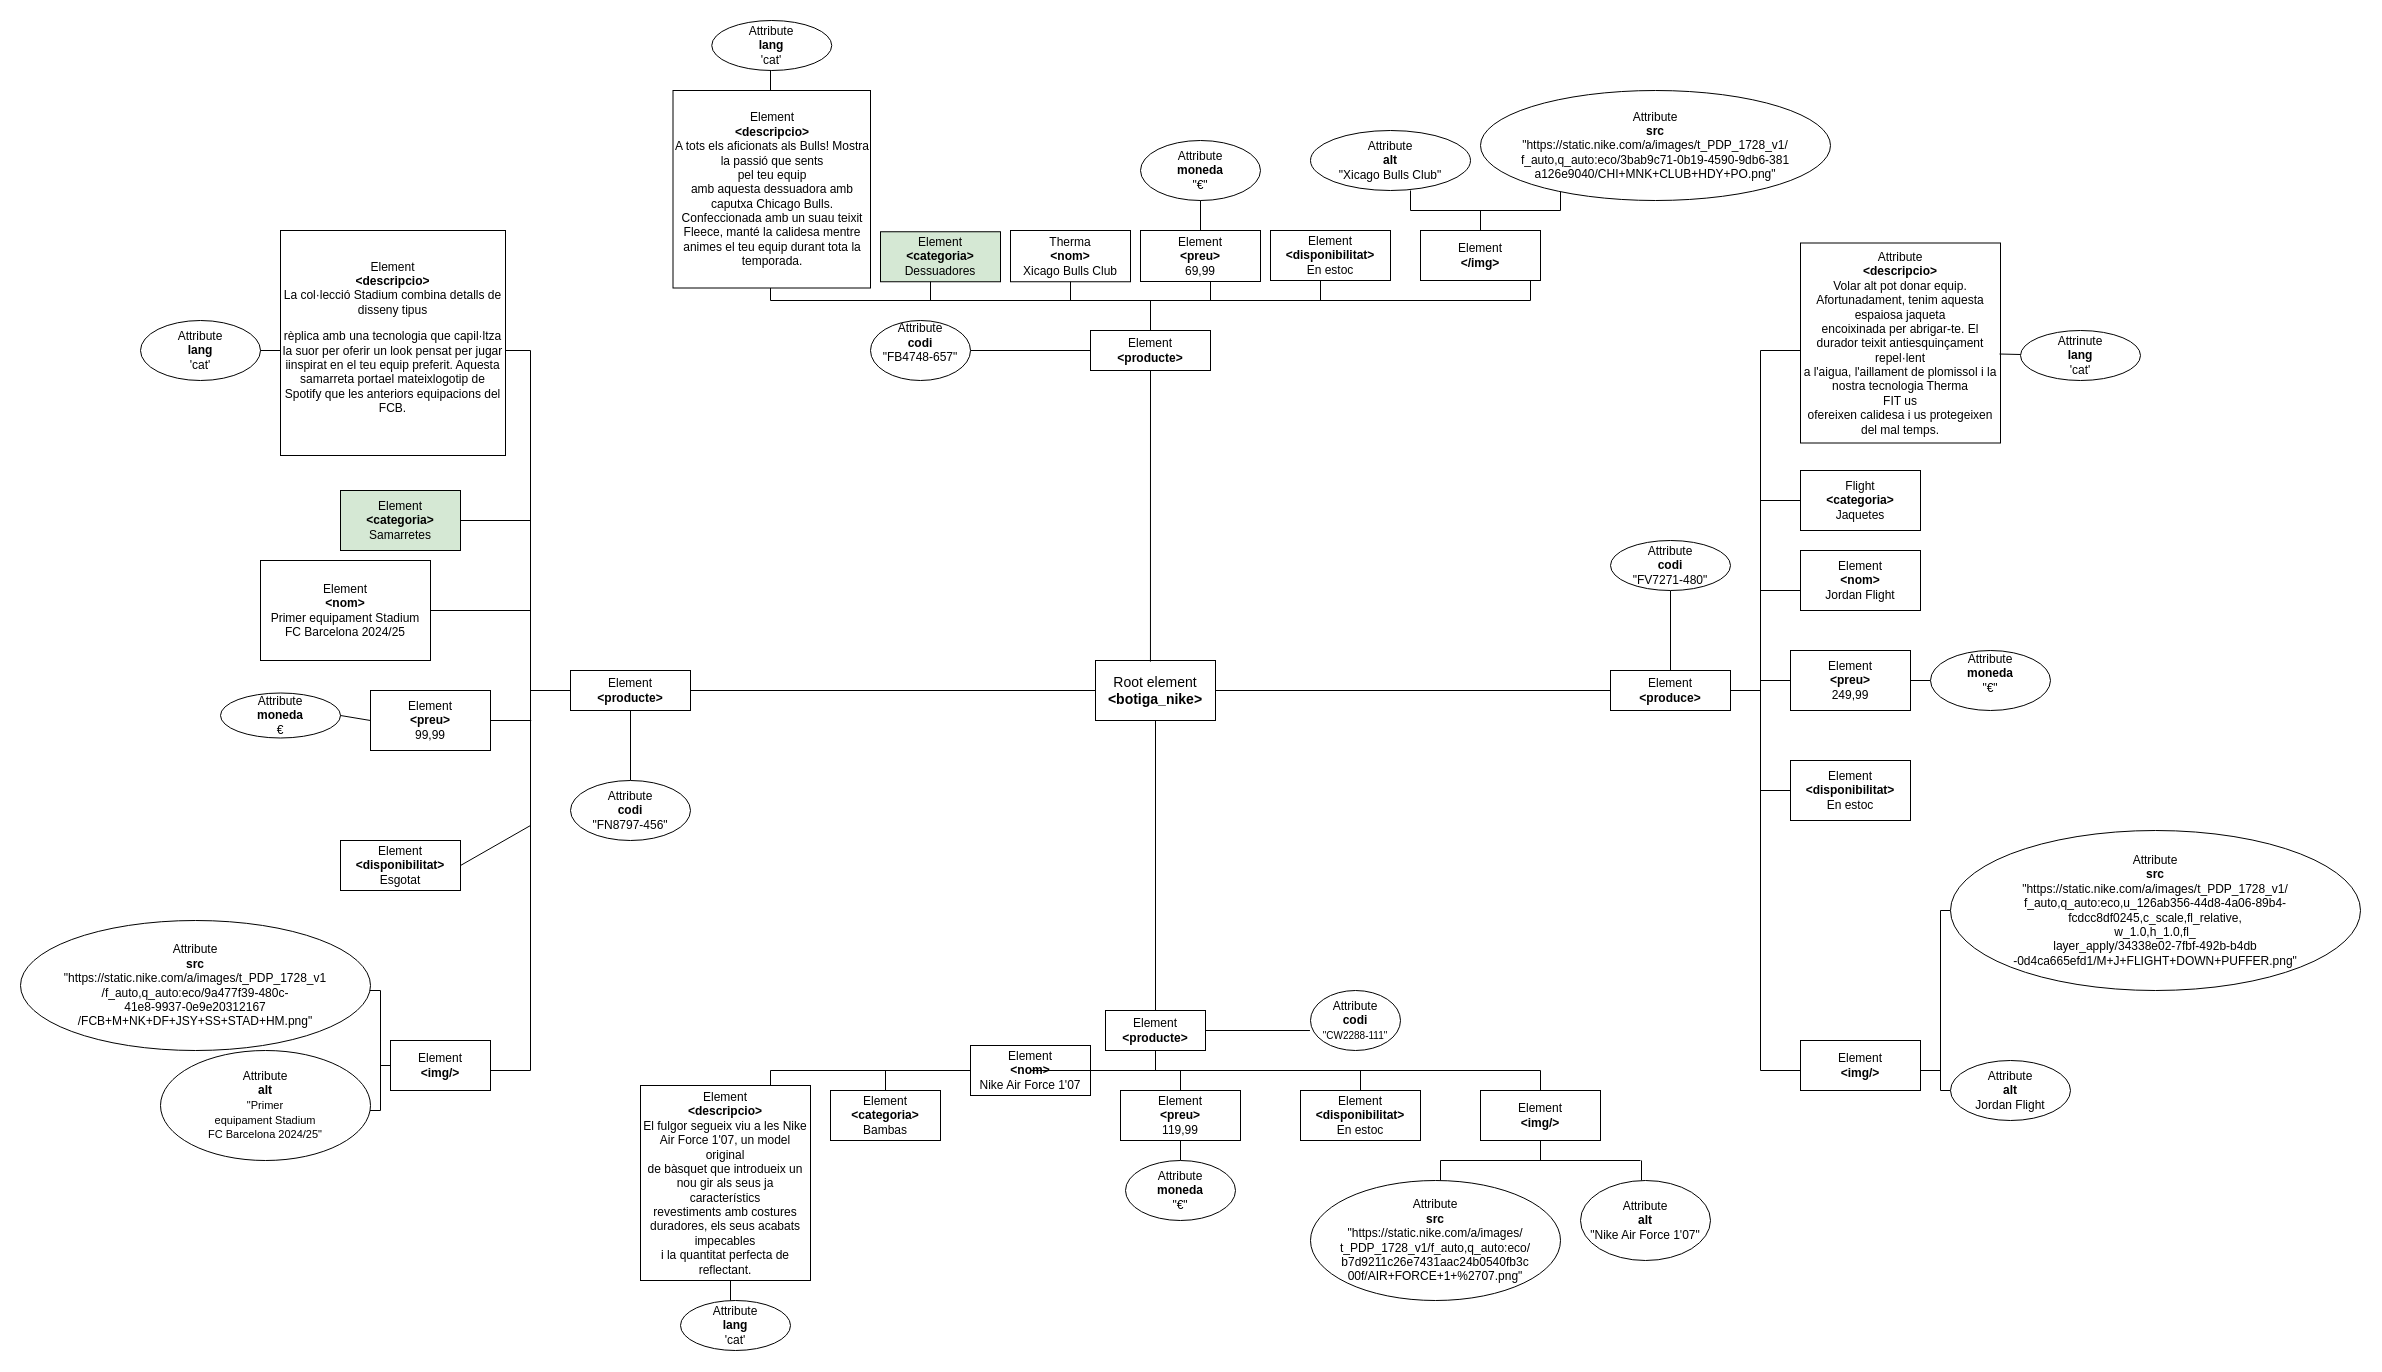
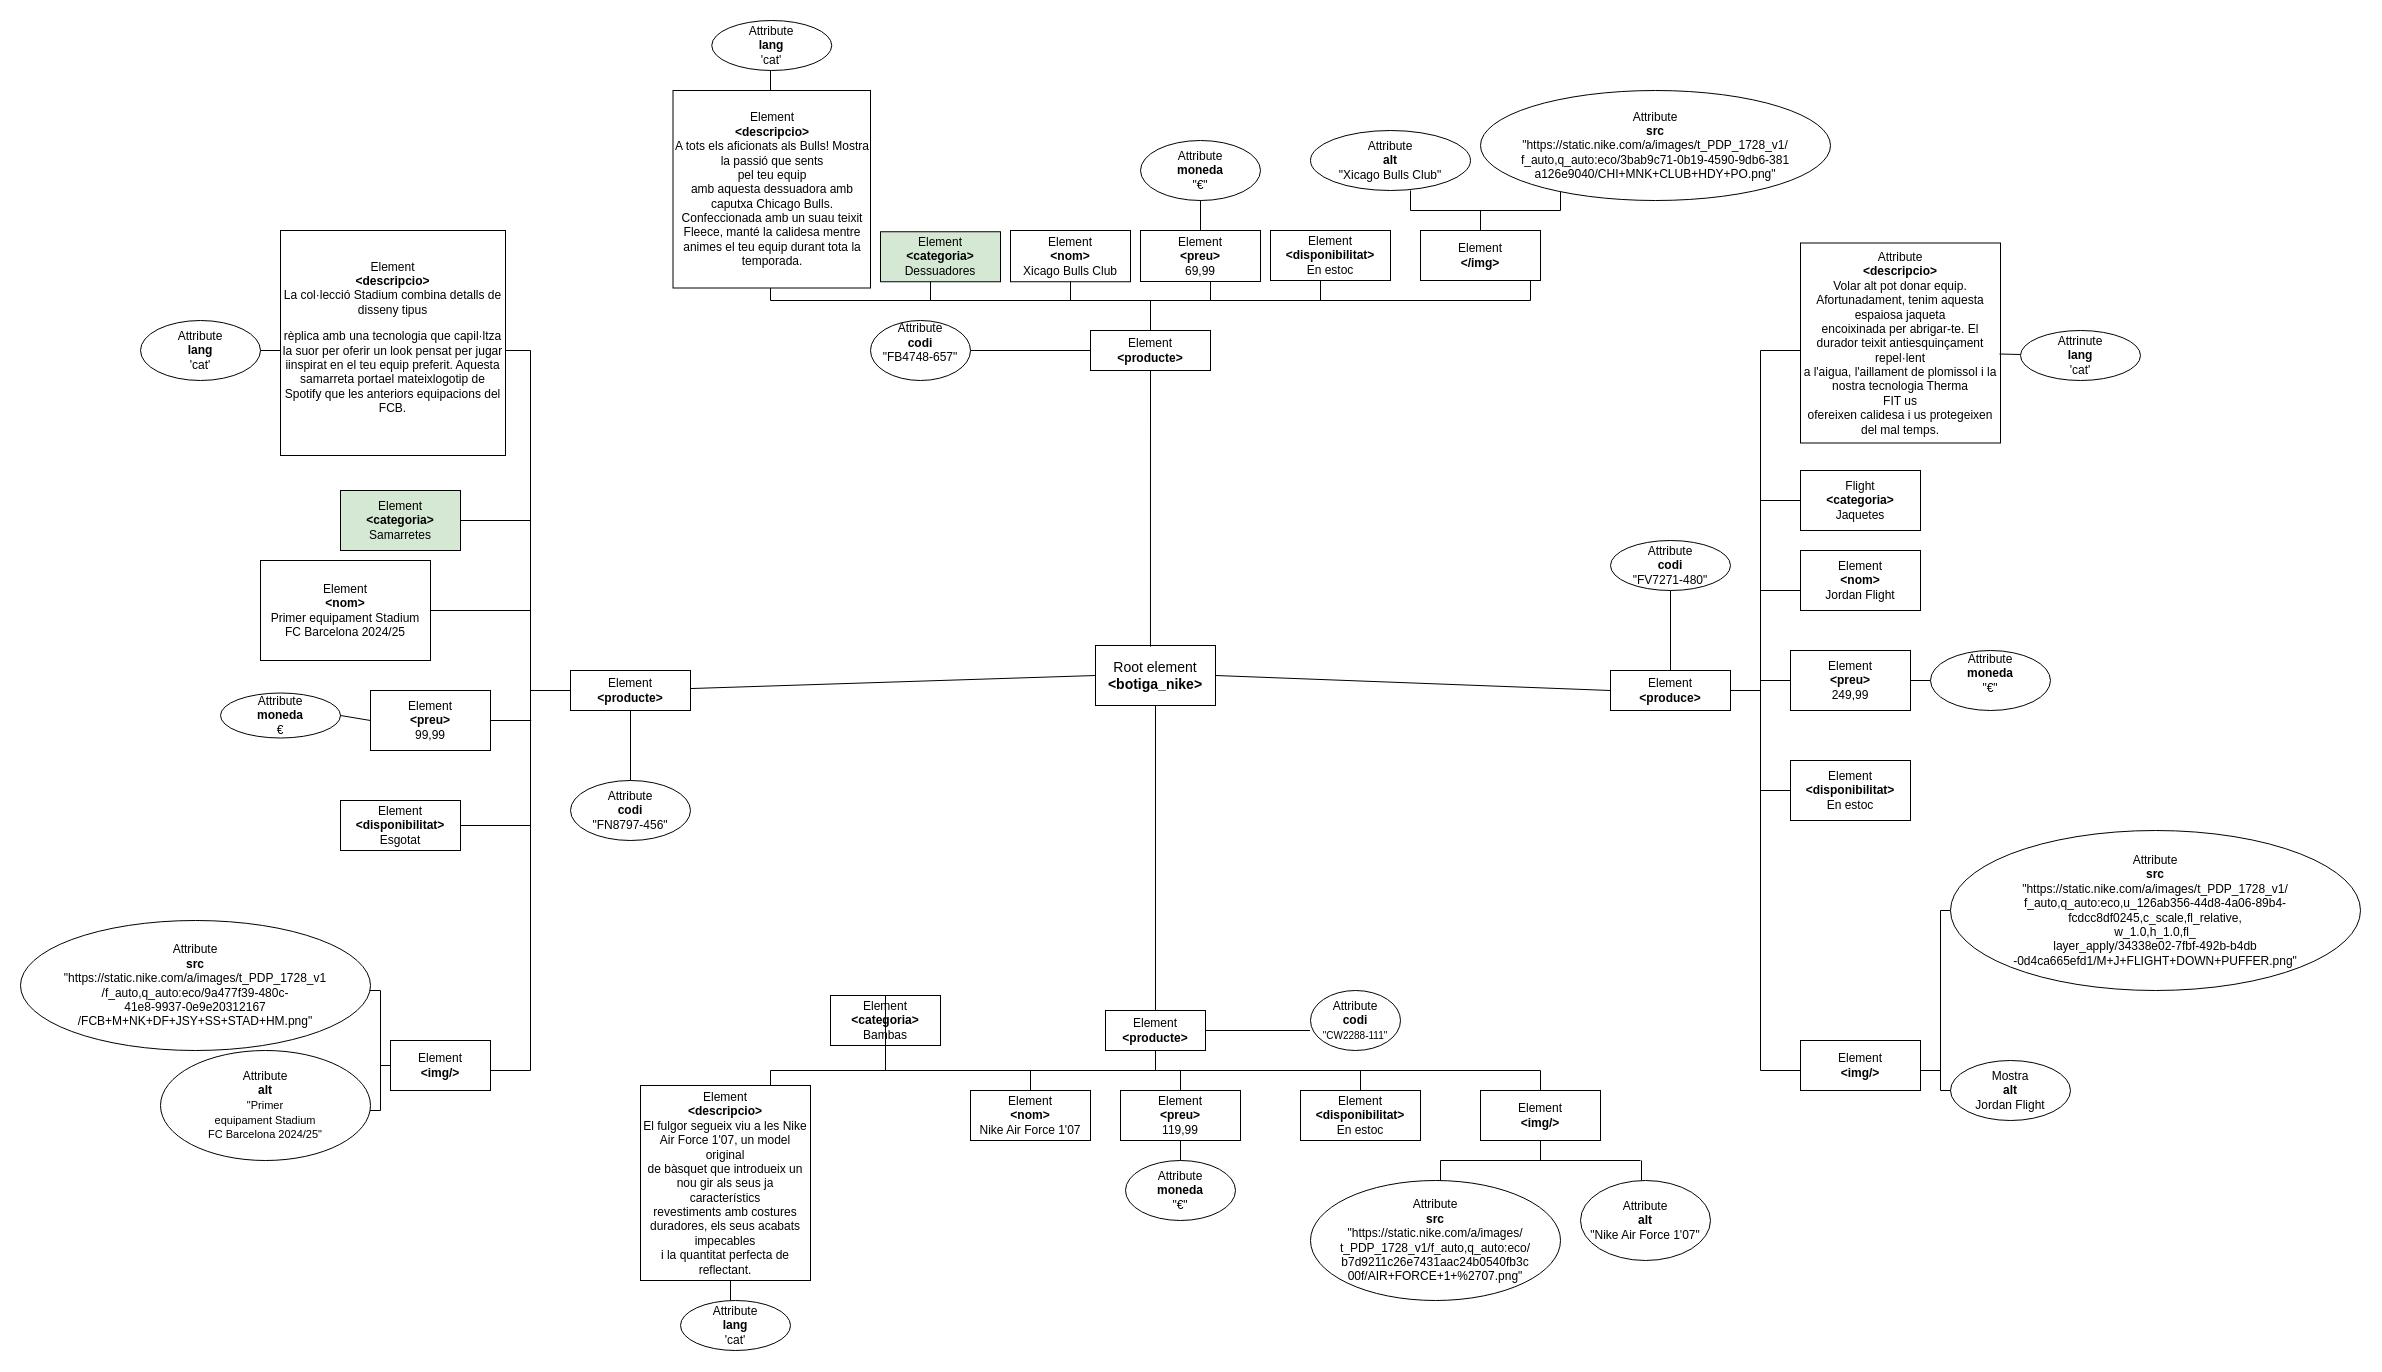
node "Therma <nom> Xicago Bulls Club": label "Therma <nom> Xicago Bulls Club" -> "Element <nom> Xicago Bulls Club"
node "Root element <botiga_nike>": moved (1156, 691) -> (1156, 676)
node "Element <disponibilitat> Esgotat": moved (401, 866) -> (401, 826)
node "Element <nom> Nike Air Force 1'07": moved (1031, 1071) -> (1031, 1116)
node "Attribute alt Jordan Flight": label "Attribute alt Jordan Flight" -> "Mostra alt Jordan Flight"
node "Element <categoria> Bambas": moved (886, 1116) -> (886, 1021)
